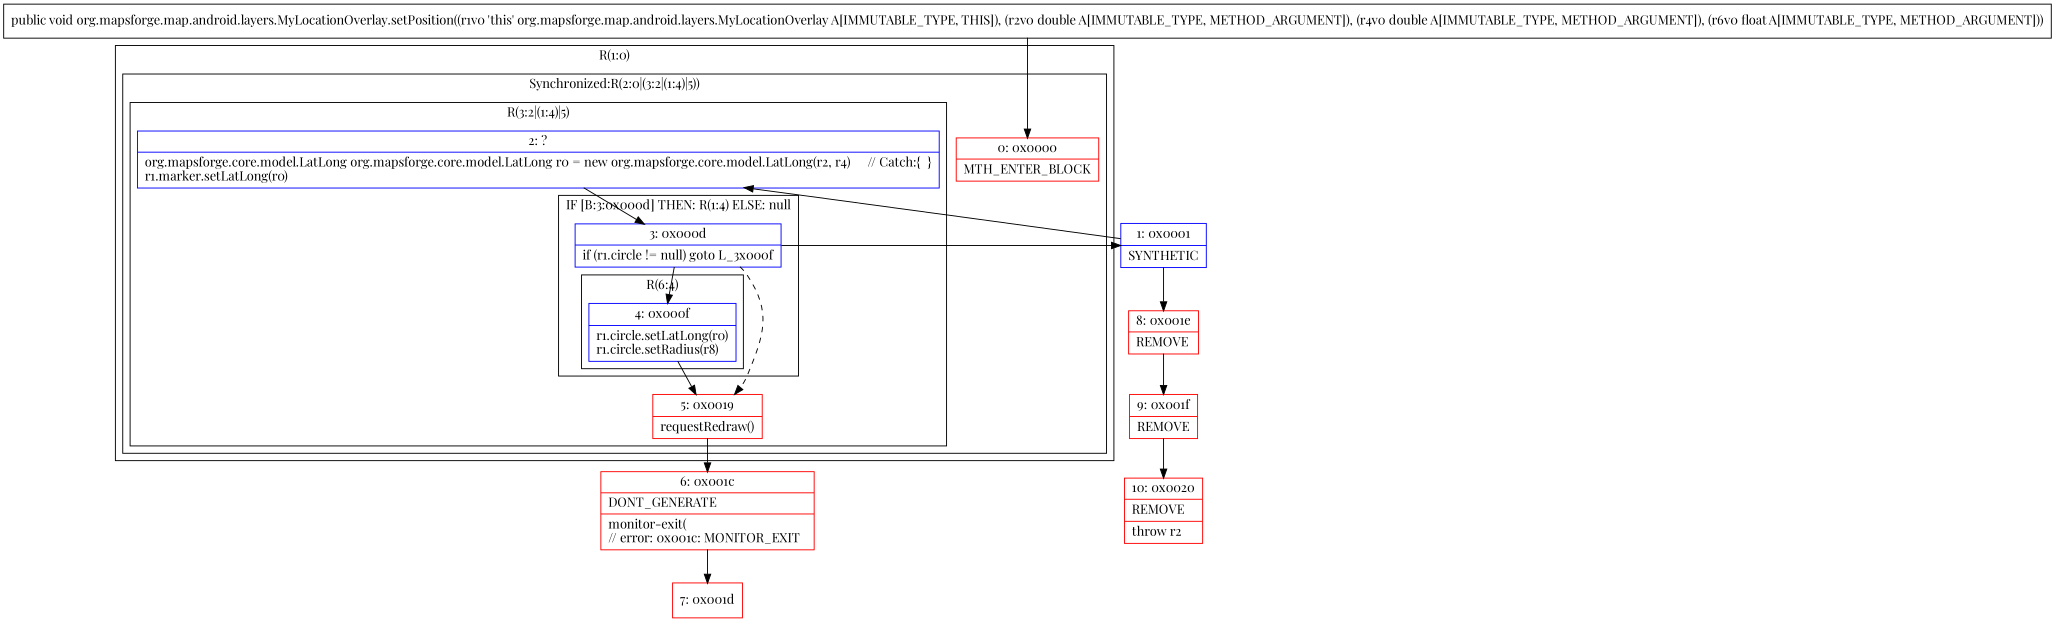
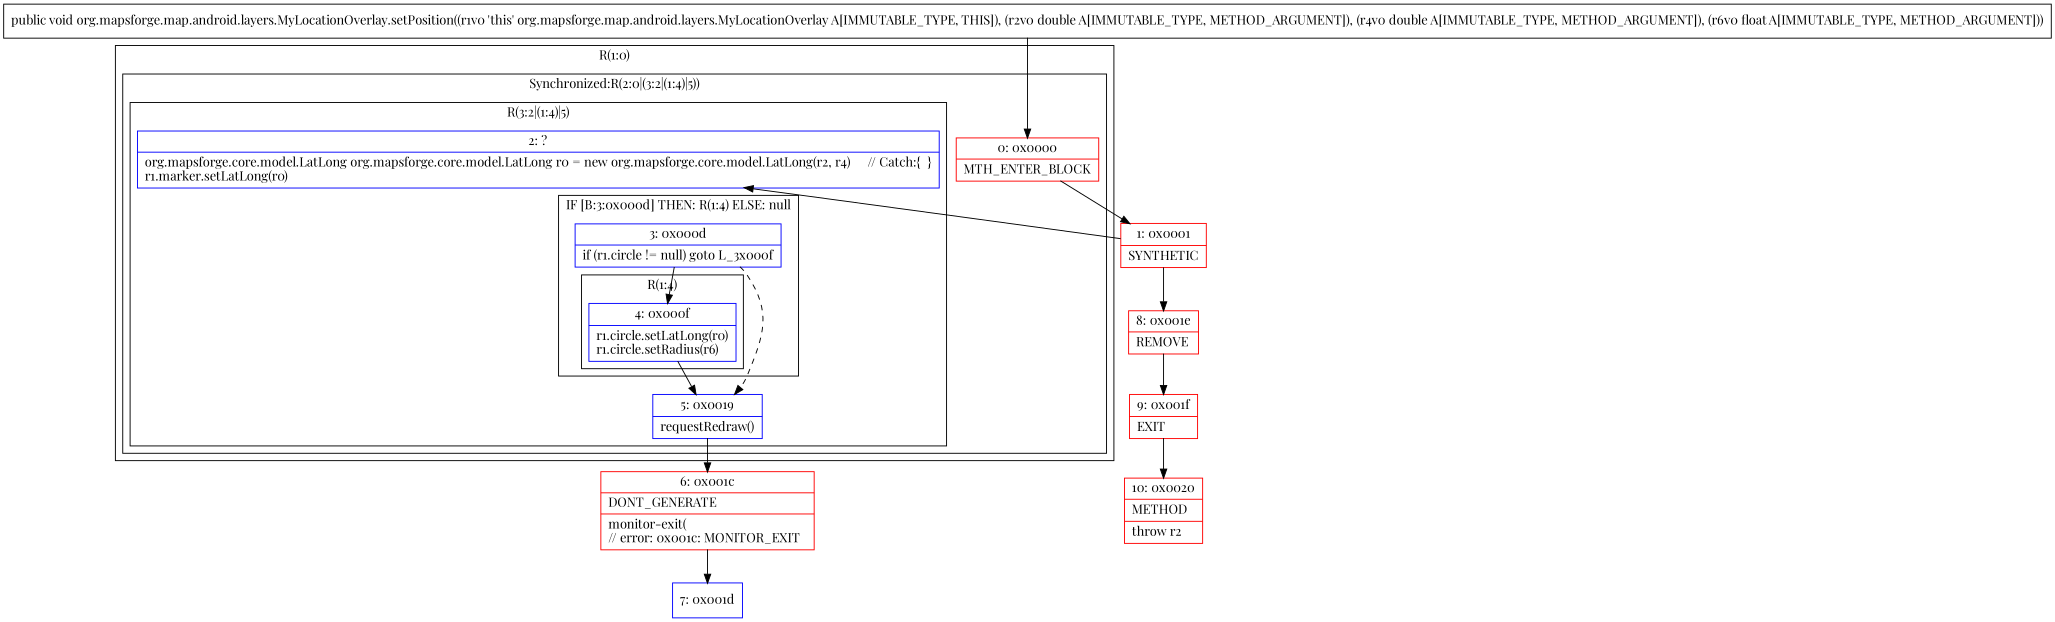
edge "2: ?" -> "3: 0x000d": removed
edge "3: 0x000d" -> "1: 0x0001": now "0: 0x0000" -> "1: 0x0001"
node "1: 0x0001": color blue -> red
cluster "R(6:4)": label "R(6:4)" -> "R(1:4)"
node "4: 0x000f": text "r1.circle.setRadius(r8)" -> "r1.circle.setRadius(r6)"
node "5: 0x0019": color red -> blue
node "9: 0x001f": text "REMOVE" -> "EXIT"
node "10: 0x0020": text "REMOVE" -> "METHOD"
node "7: 0x001d": color red -> blue
